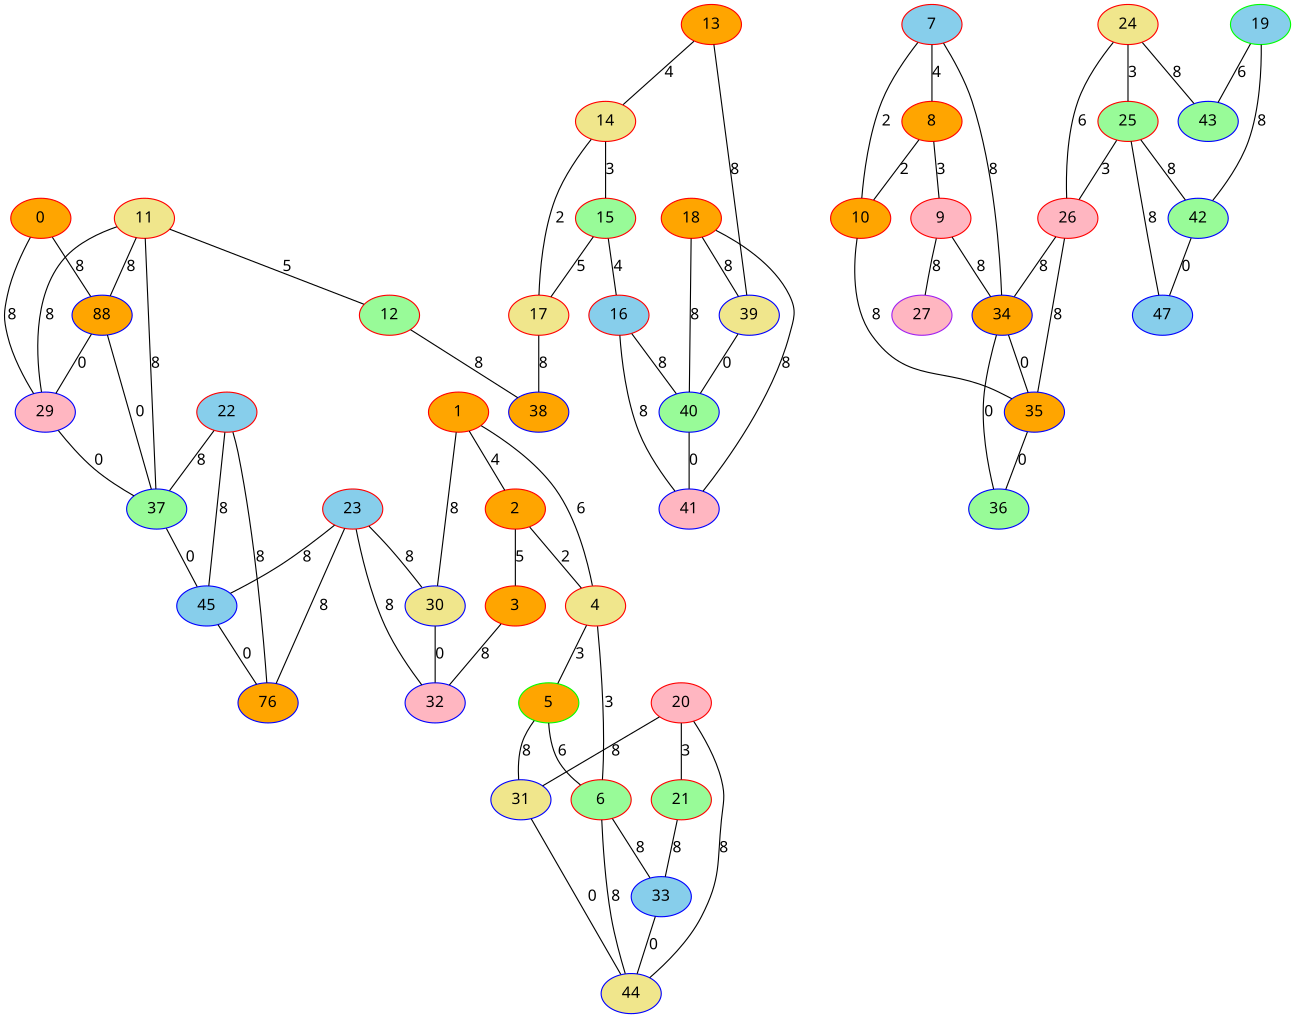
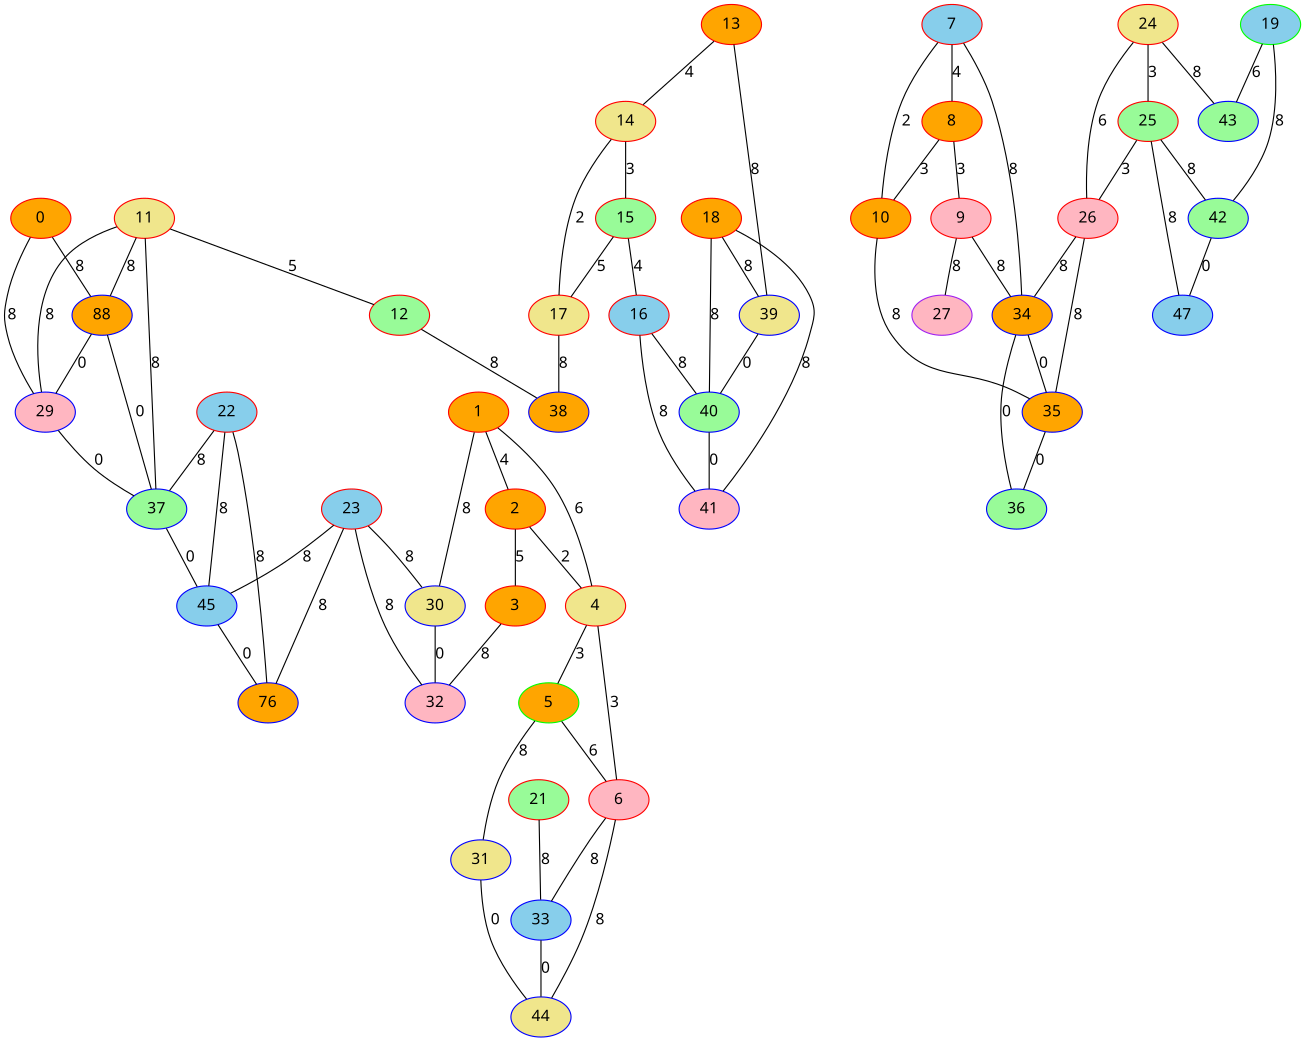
edge "8" -- "10": label "2" -> "3"
node "20": removed
node "6": fillcolor palegreen -> lightpink
